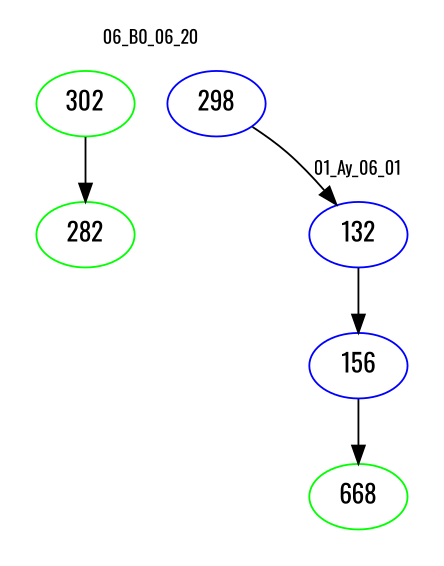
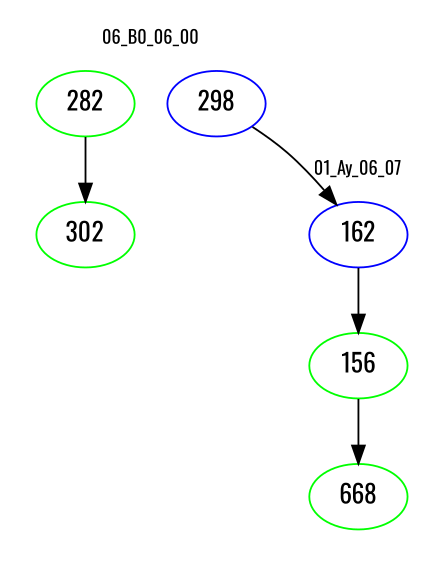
cluster "06_B0_06_20": label "06_B0_06_20" -> "06_B0_06_00"
edge "302" -> "282": reversed
cluster "01_Ay_06_01": label "01_Ay_06_01" -> "01_Ay_06_07"
node "132": label "132" -> "162"
node "156": color blue -> green
